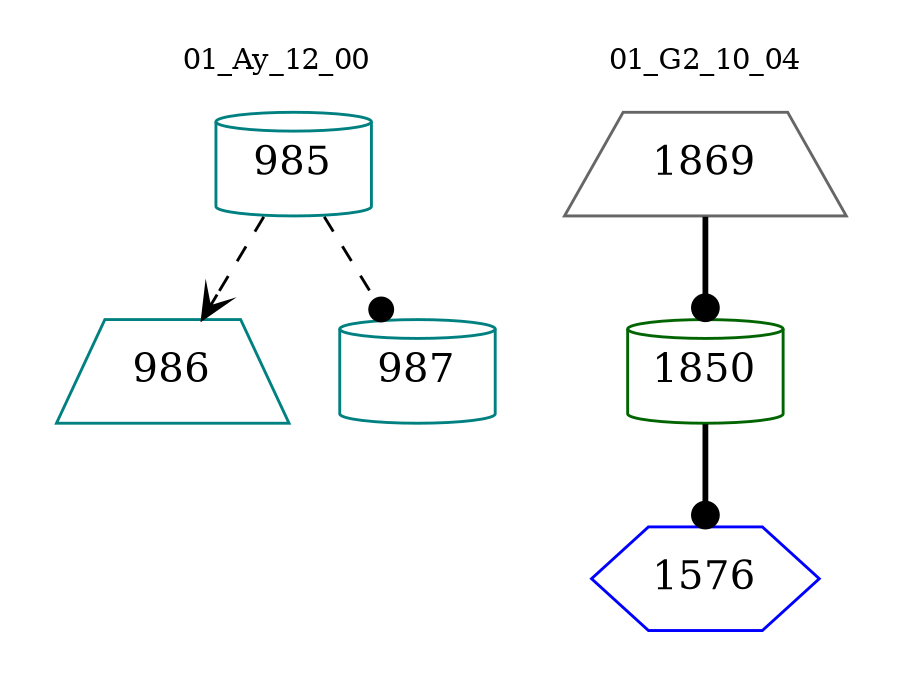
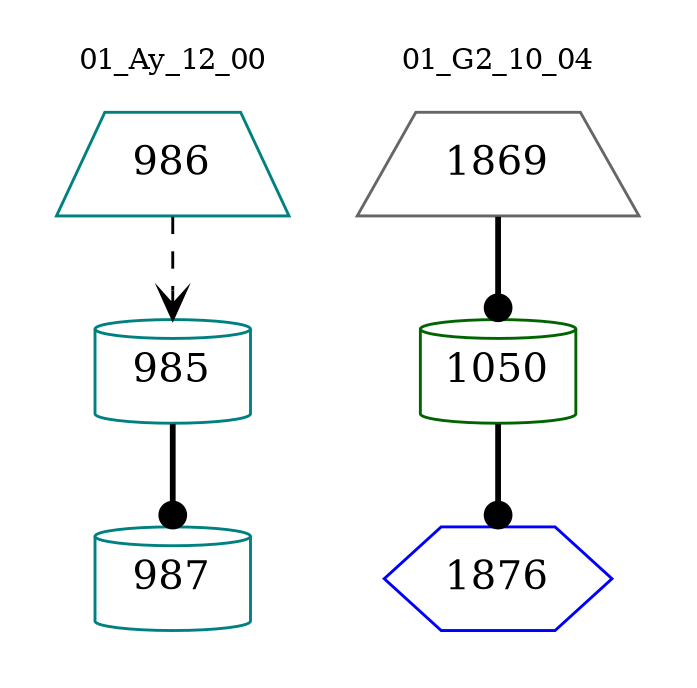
edge "985" -> "986": reversed
edge "985" -> "987": style dashed -> bold
node "1850": label "1850" -> "1050"
node "1576": label "1576" -> "1876"
